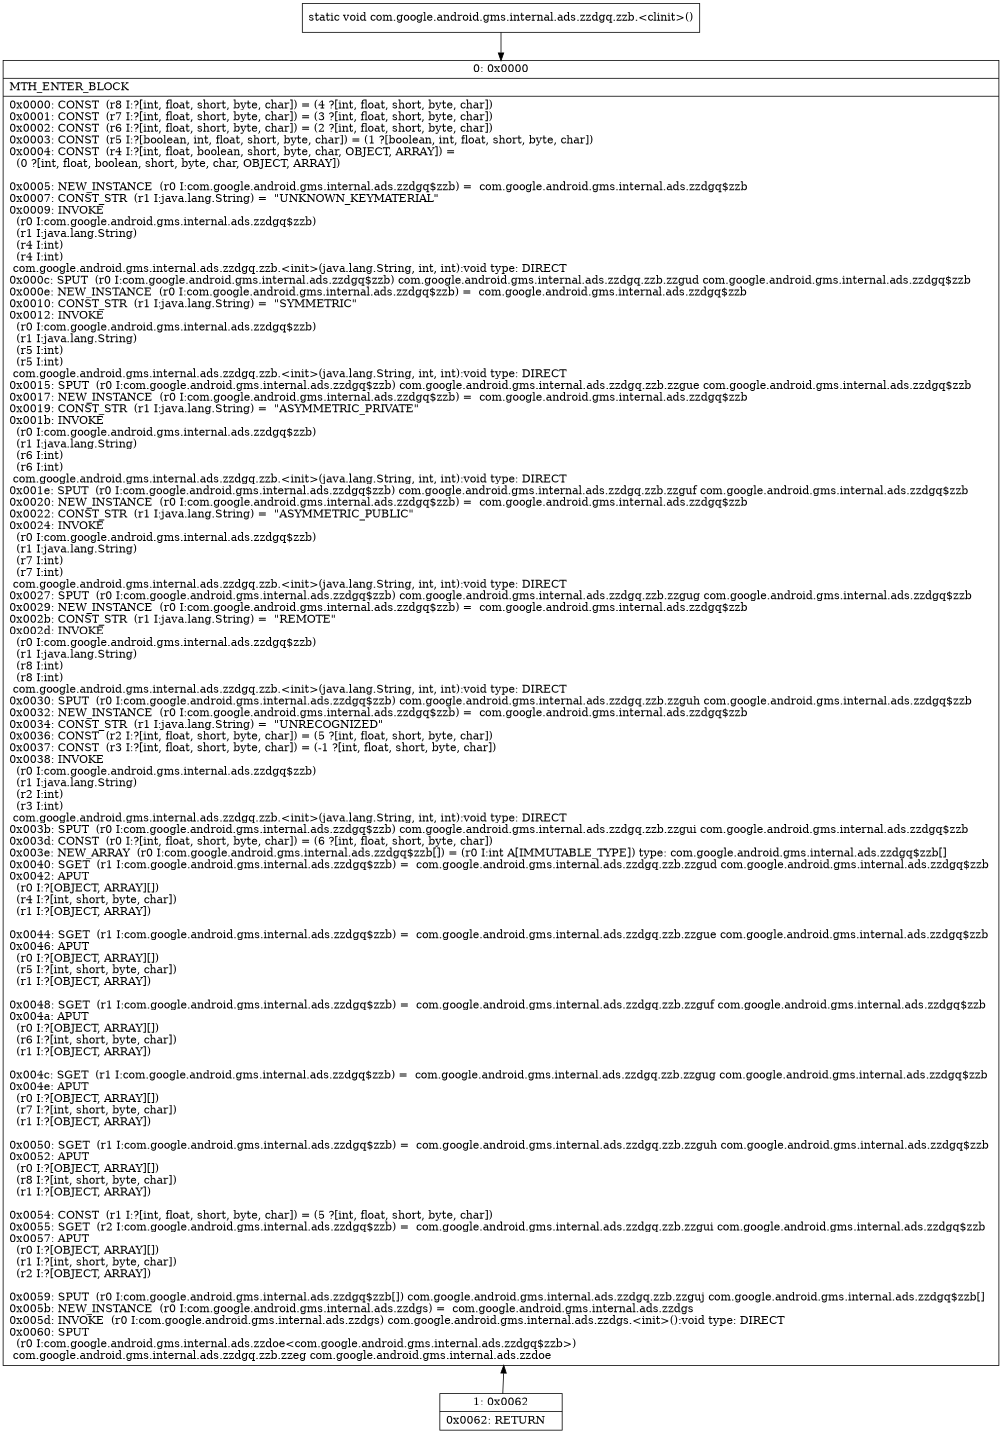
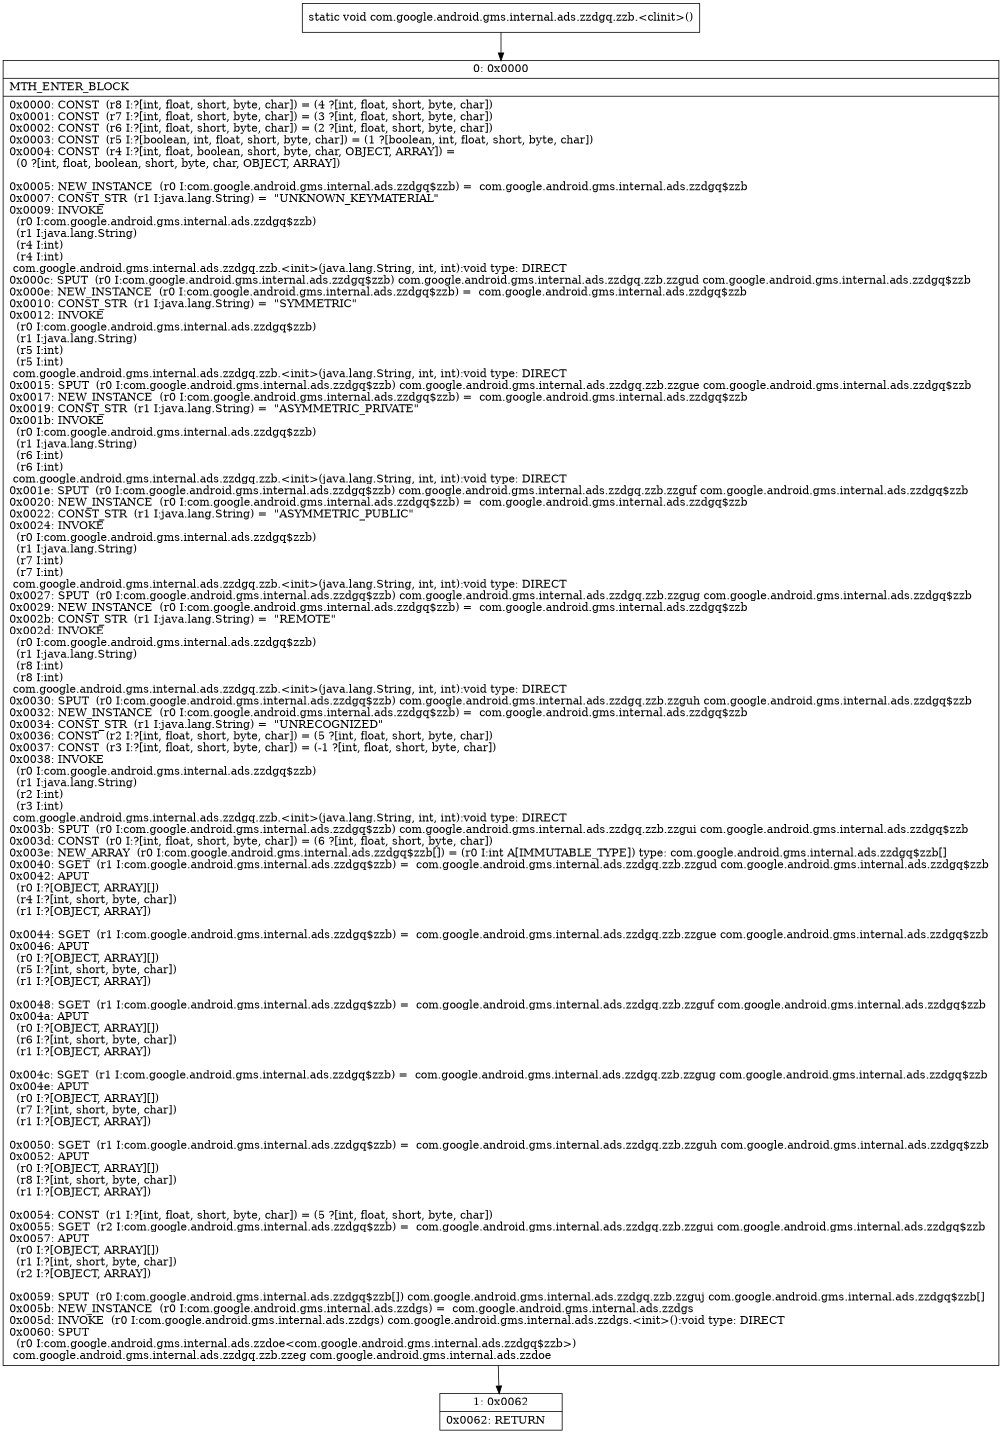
edge "1: 0x0062" -> "0: 0x0000": reversed
